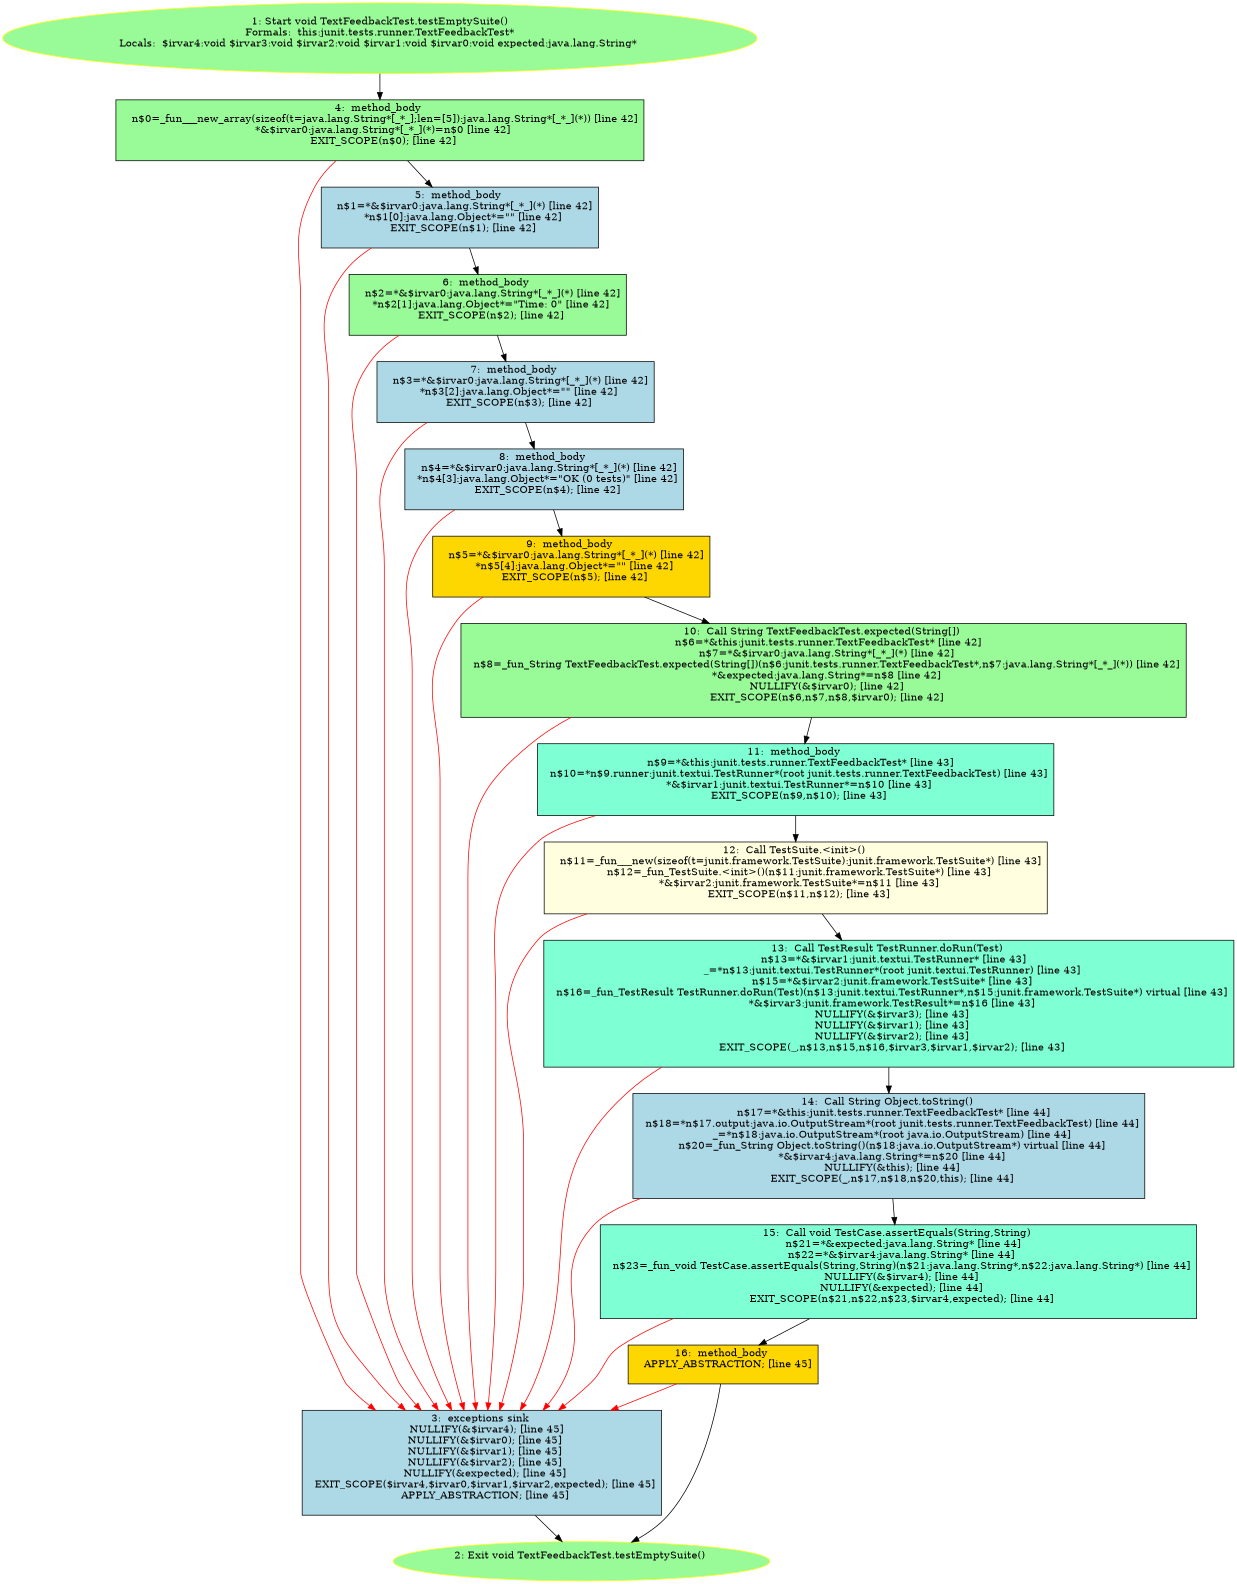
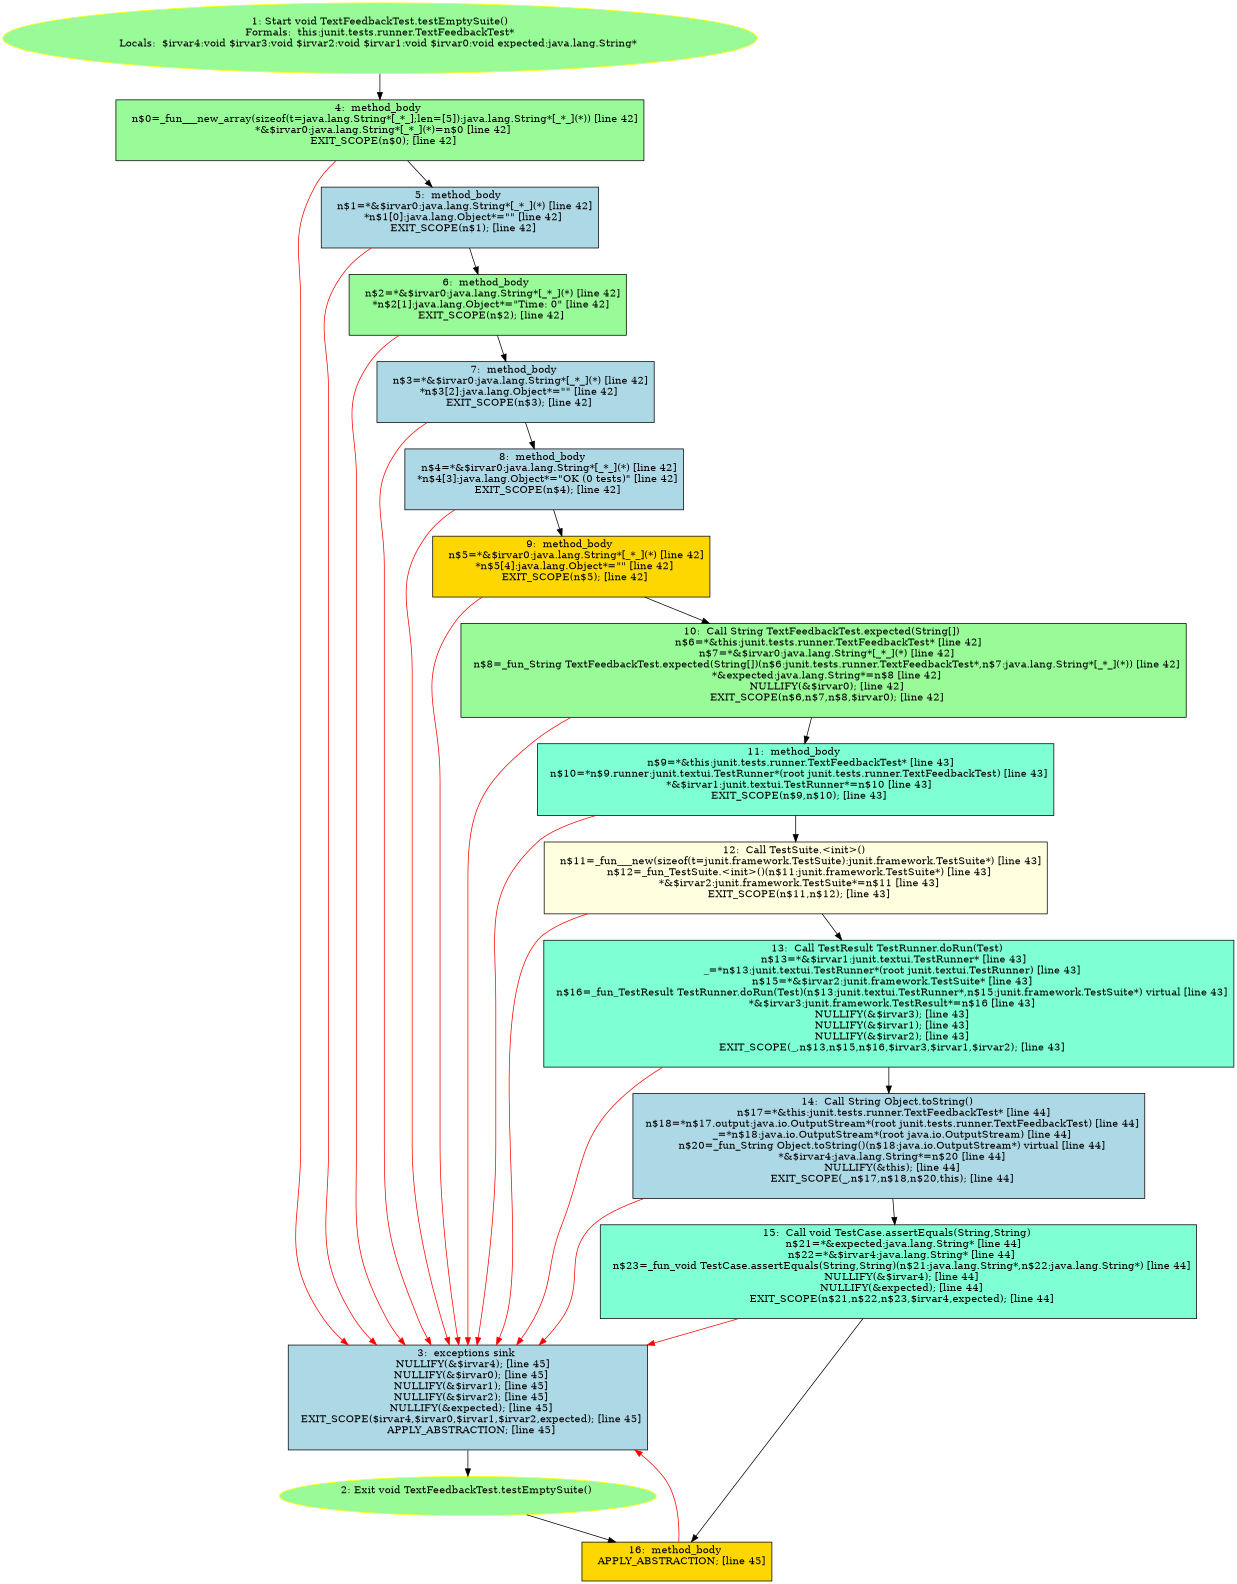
edge "16:  method_body APPLY_ABSTRACTION; [line 45]" -> "2: Exit void TextFeedbackTest.testEmptySuite()": reversed
